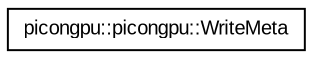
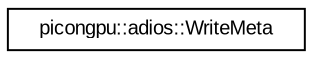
node "picongpu::picongpu::WriteMeta": label "picongpu::picongpu::WriteMeta" -> "picongpu::adios::WriteMeta"
